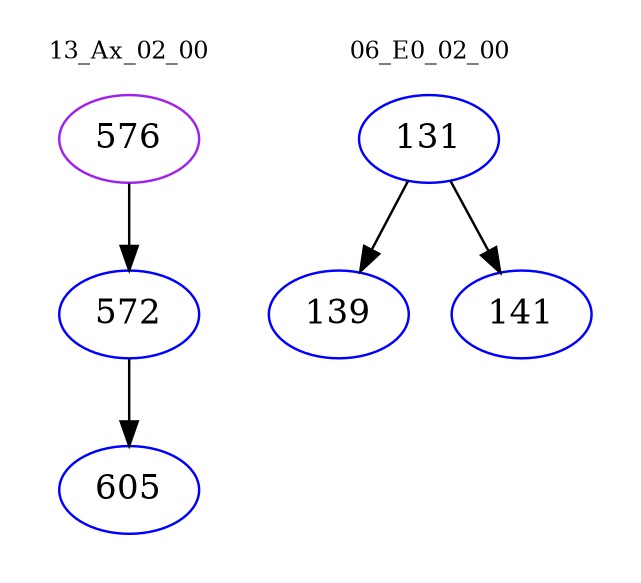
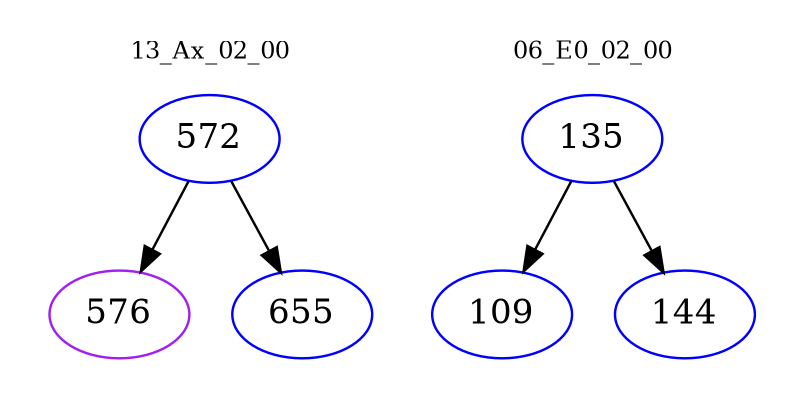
node "131": label "131" -> "135"
edge "576" -> "572": reversed
node "139": label "139" -> "109"
node "141": label "141" -> "144"
node "605": label "605" -> "655"
